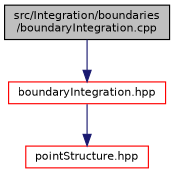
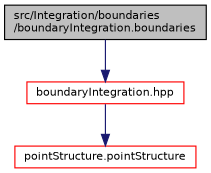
node "src/Integration/boundaries /boundaryIntegration.cpp": label "src/Integration/boundaries /boundaryIntegration.cpp" -> "src/Integration/boundaries /boundaryIntegration.boundaries"
node "pointStructure.hpp": label "pointStructure.hpp" -> "pointStructure.pointStructure"
